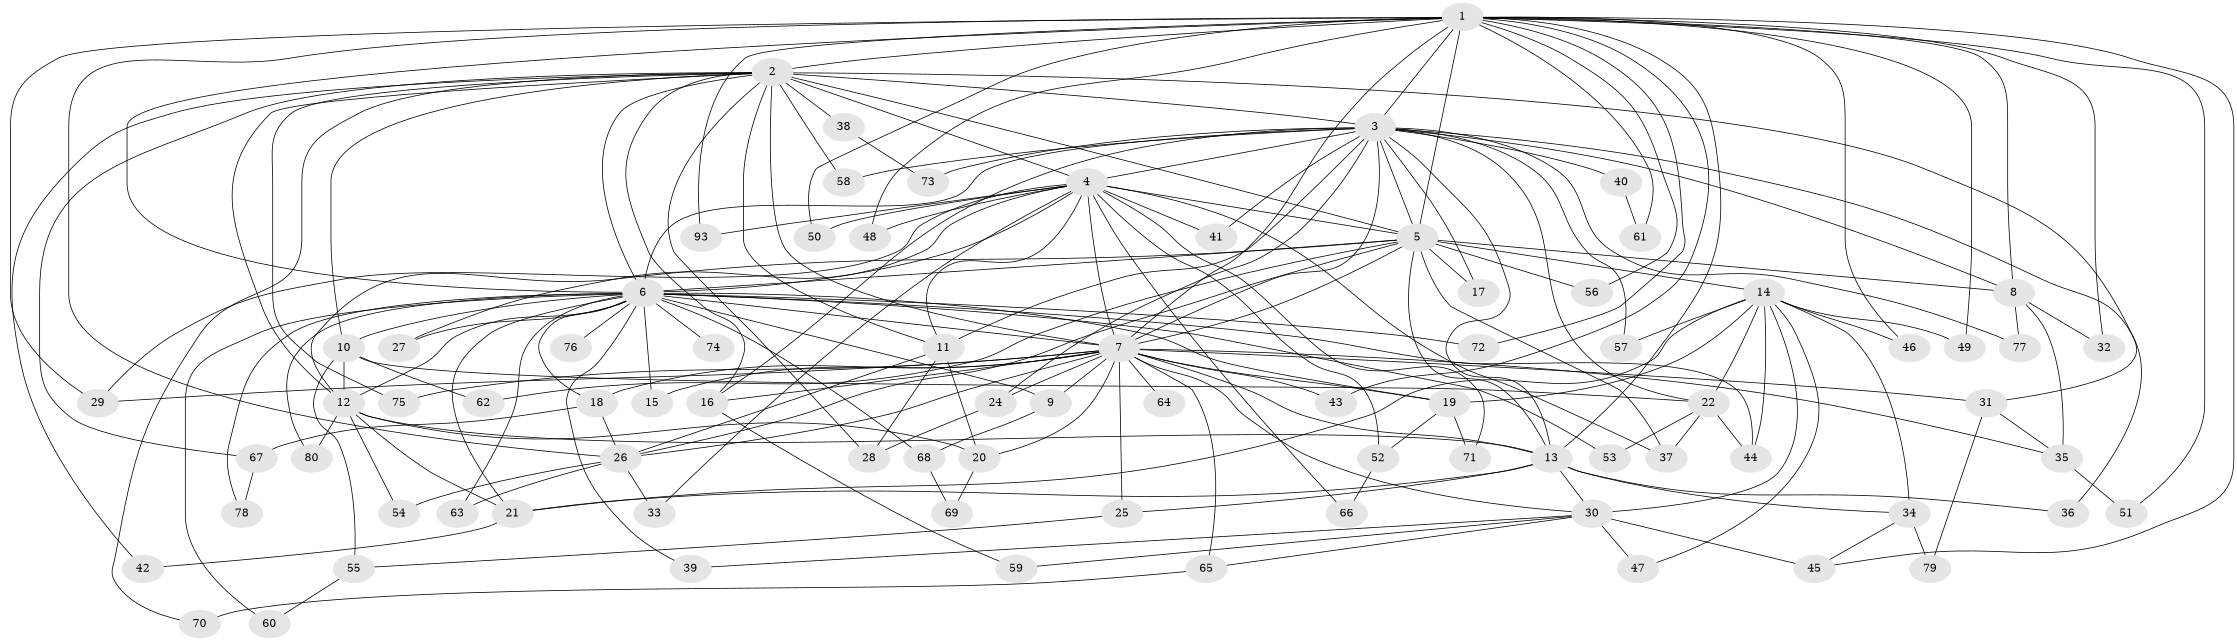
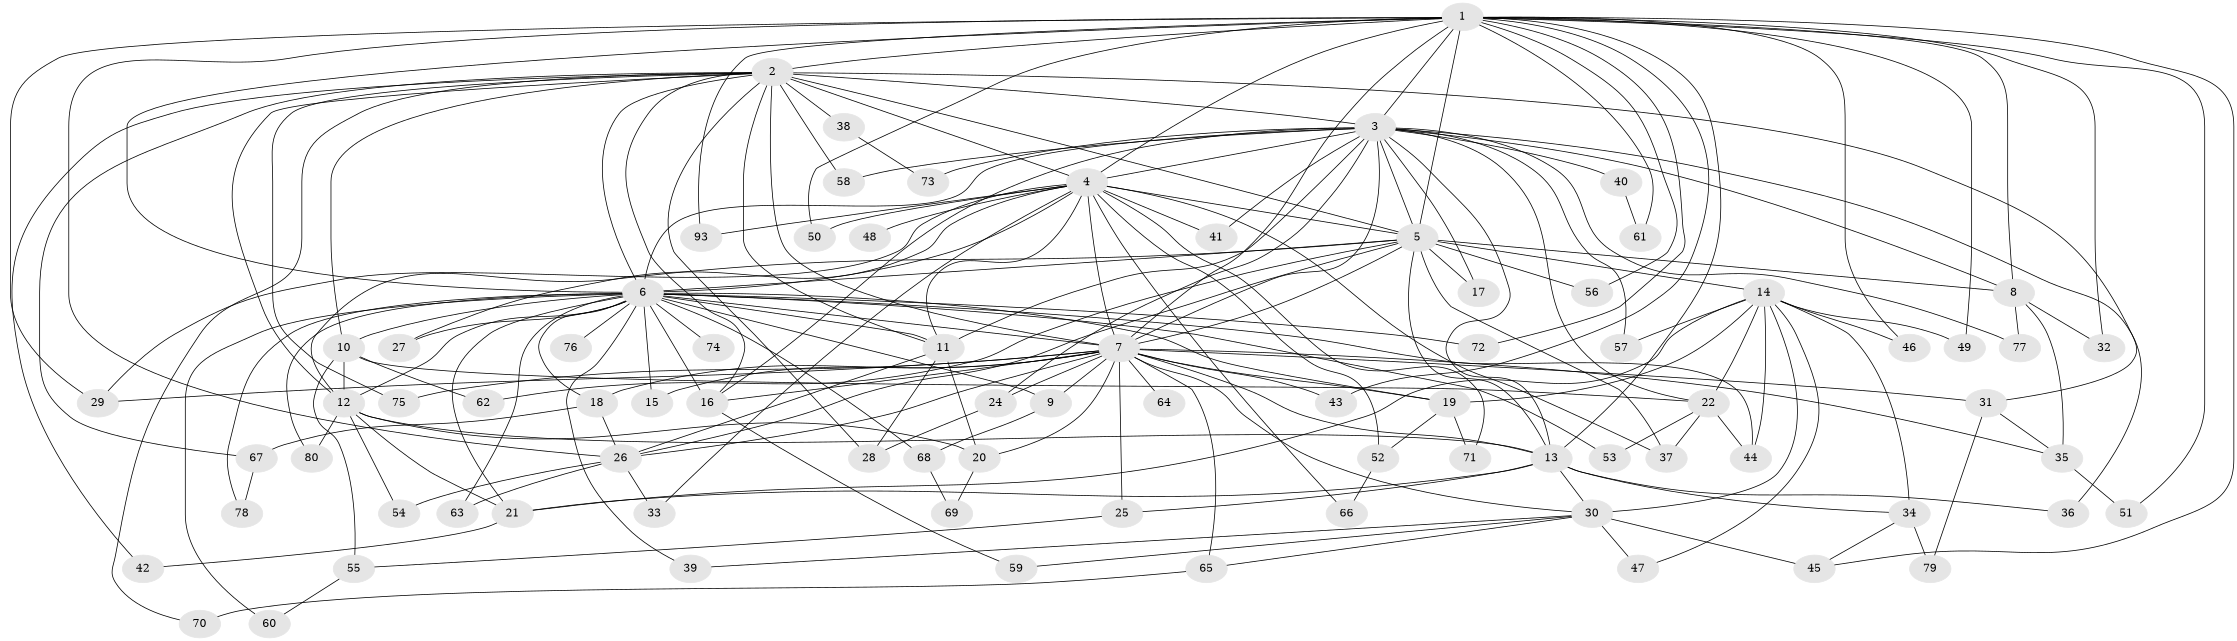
edge "1" -- "48": now "1" -- "4"
edge "6" -- "11": added
edge "6" -- "16": added
